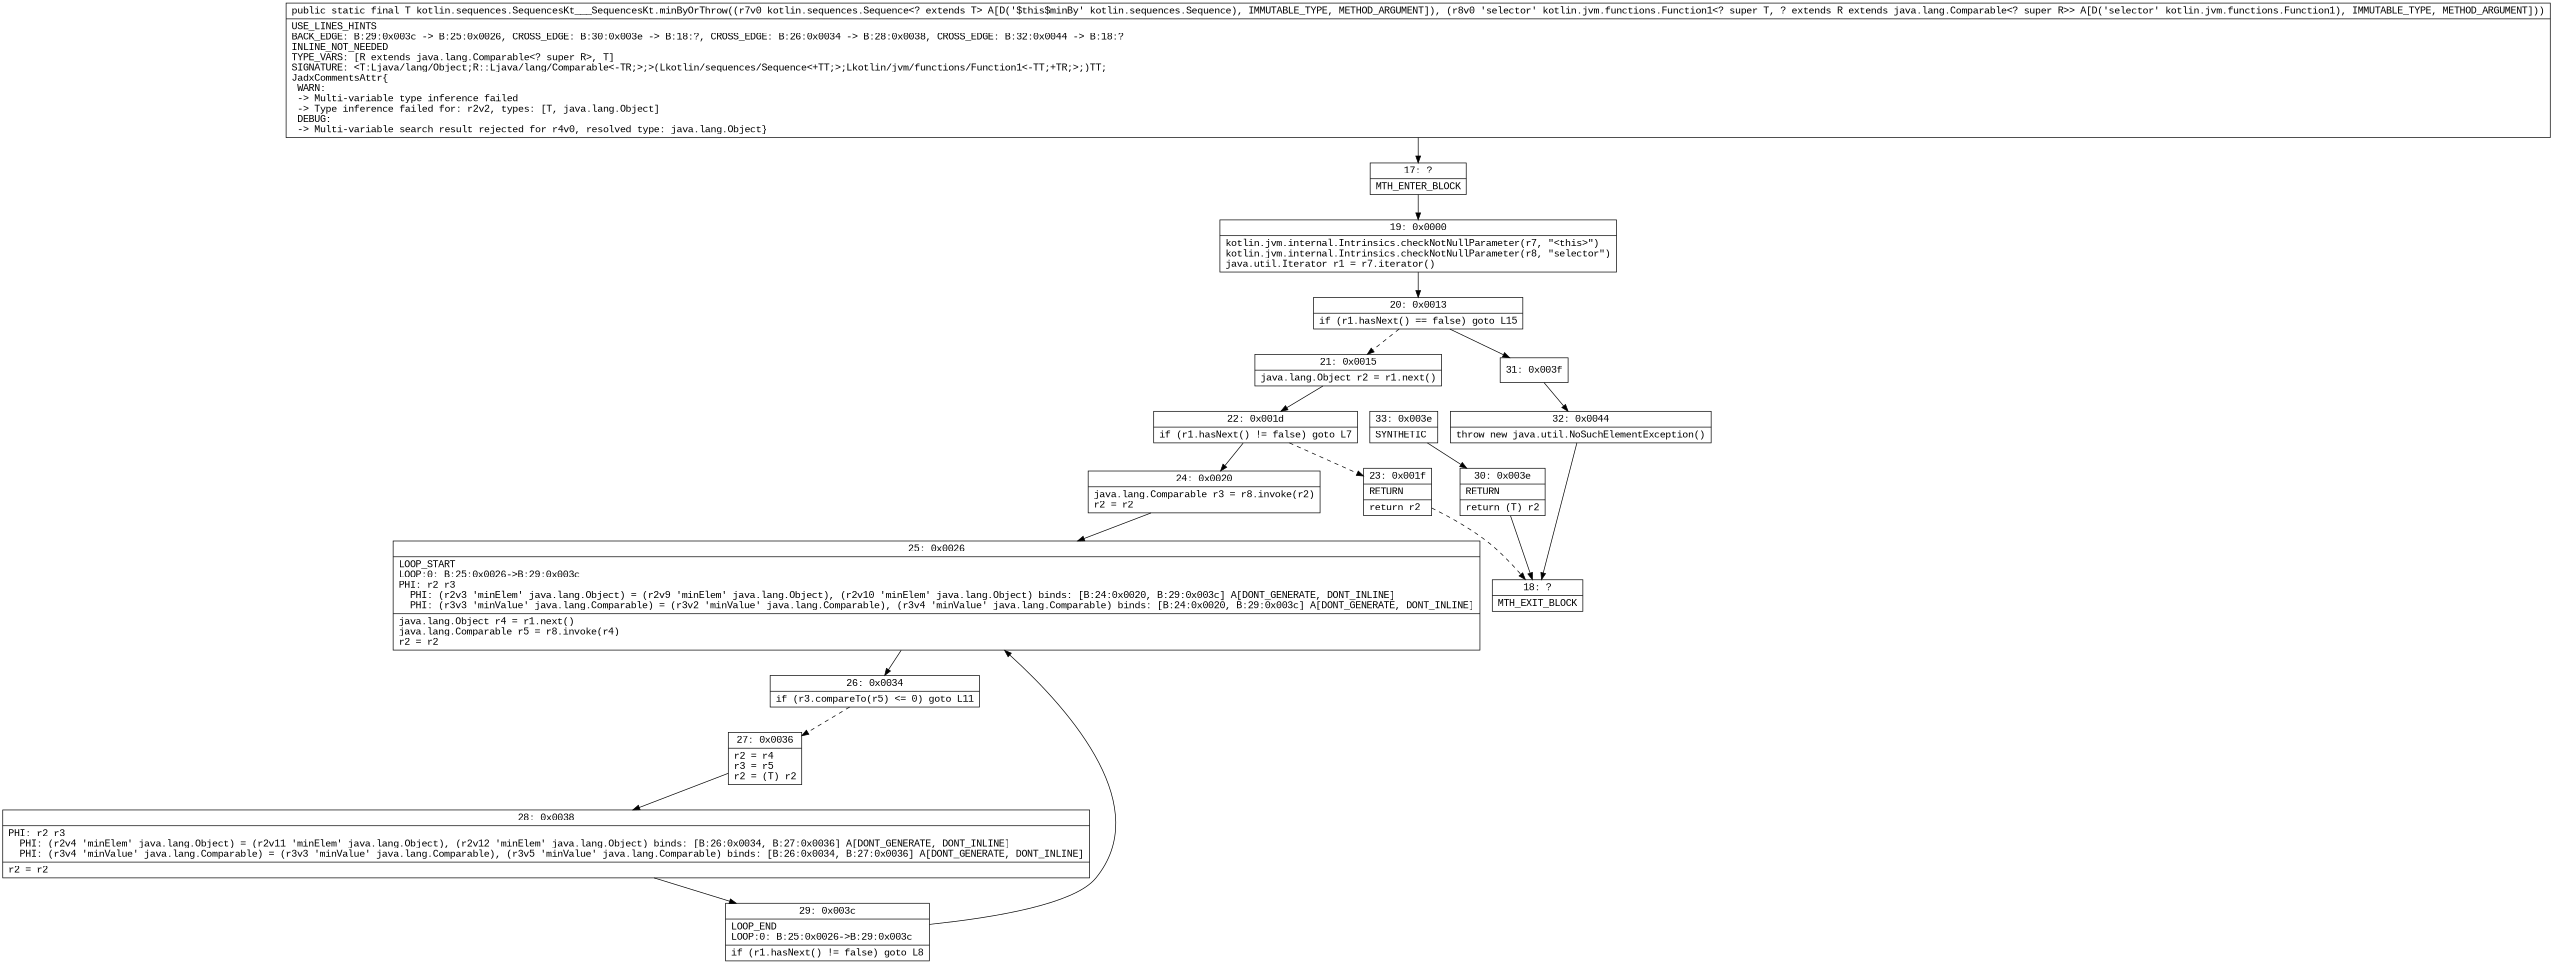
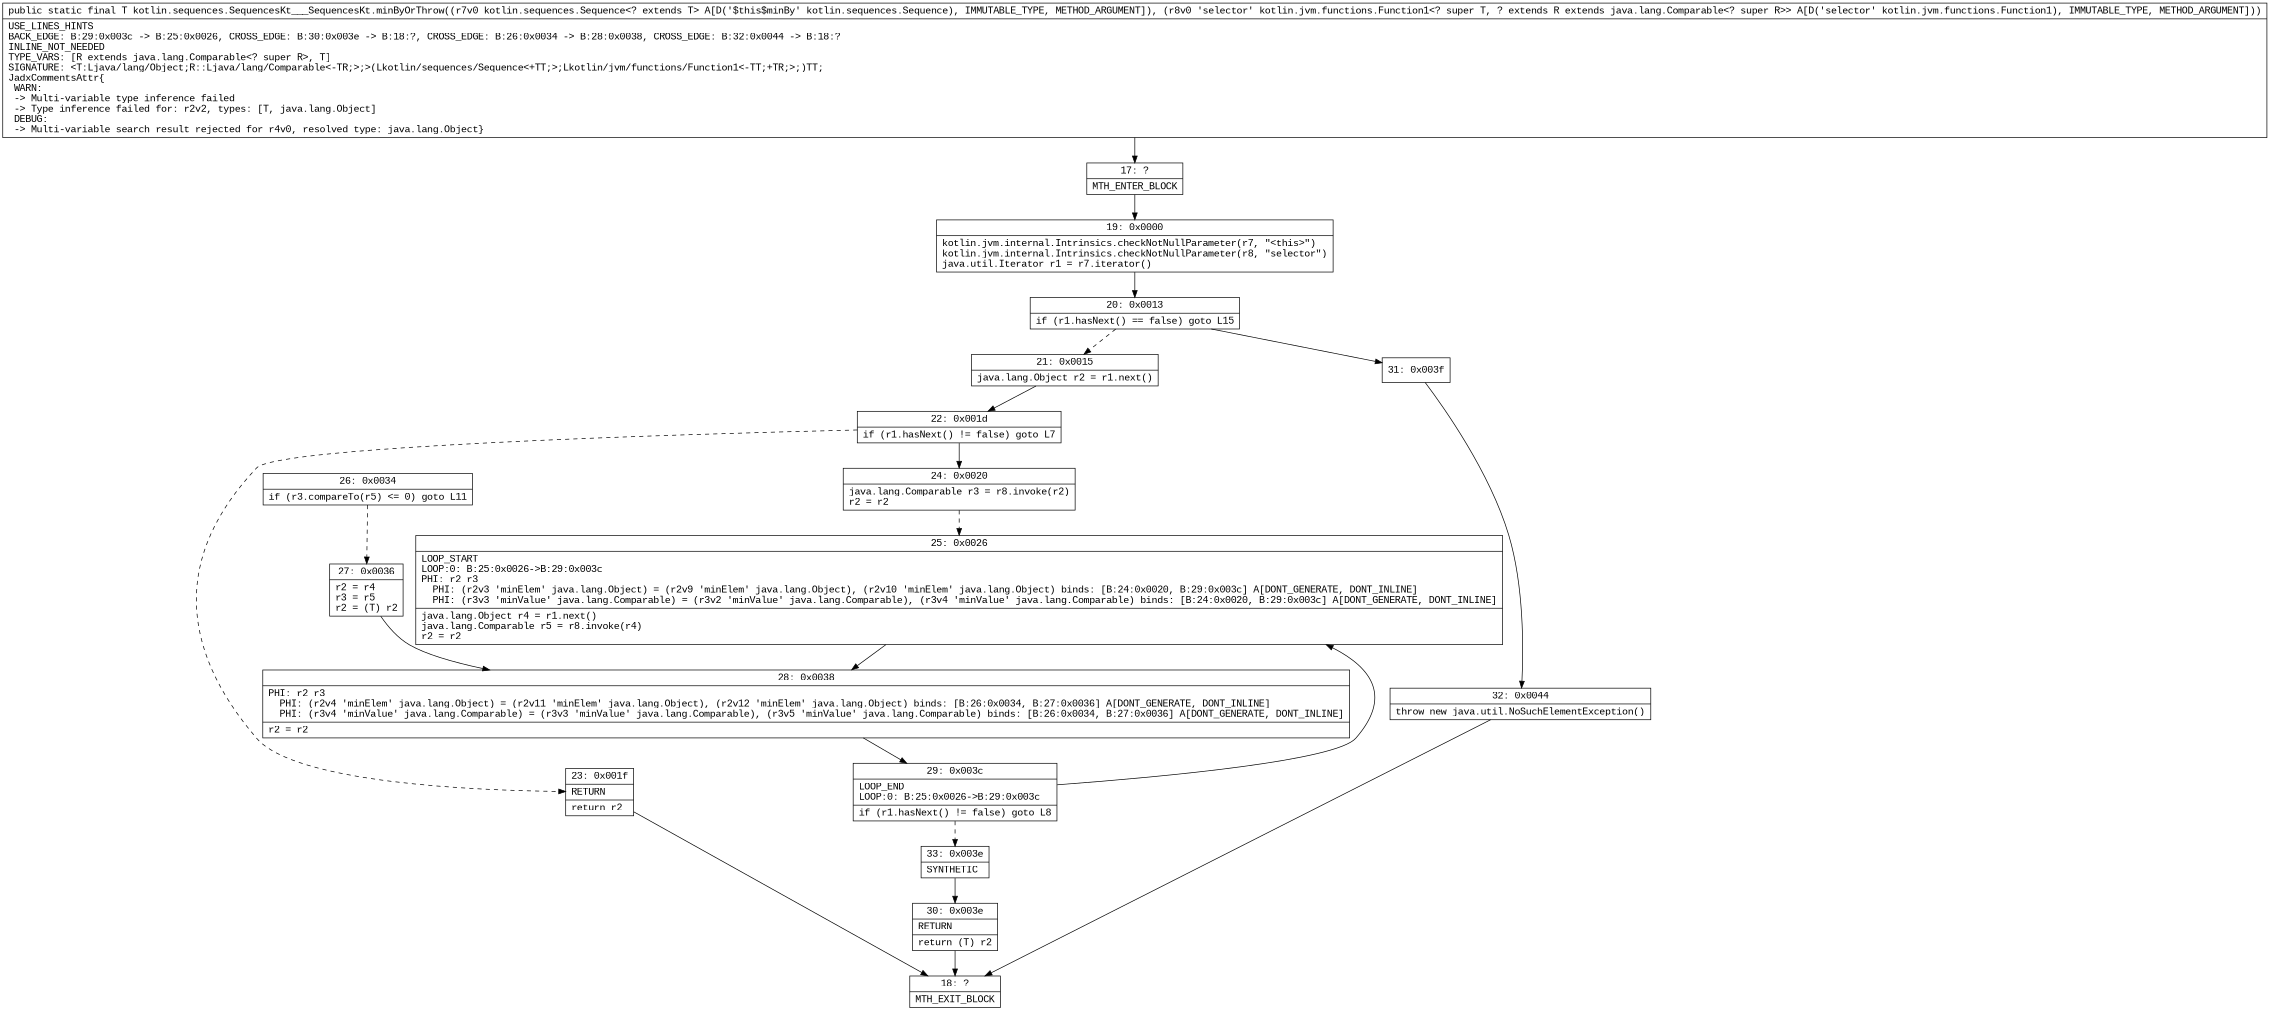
edge "24: 0x0020" -> "25: 0x0026": style solid -> dashed
edge "23: 0x001f" -> "18: ?": style dashed -> solid
edge "25: 0x0026" -> "26: 0x0034": now "25: 0x0026" -> "28: 0x0038"
edge "29: 0x003c" -> "33: 0x003e": added
